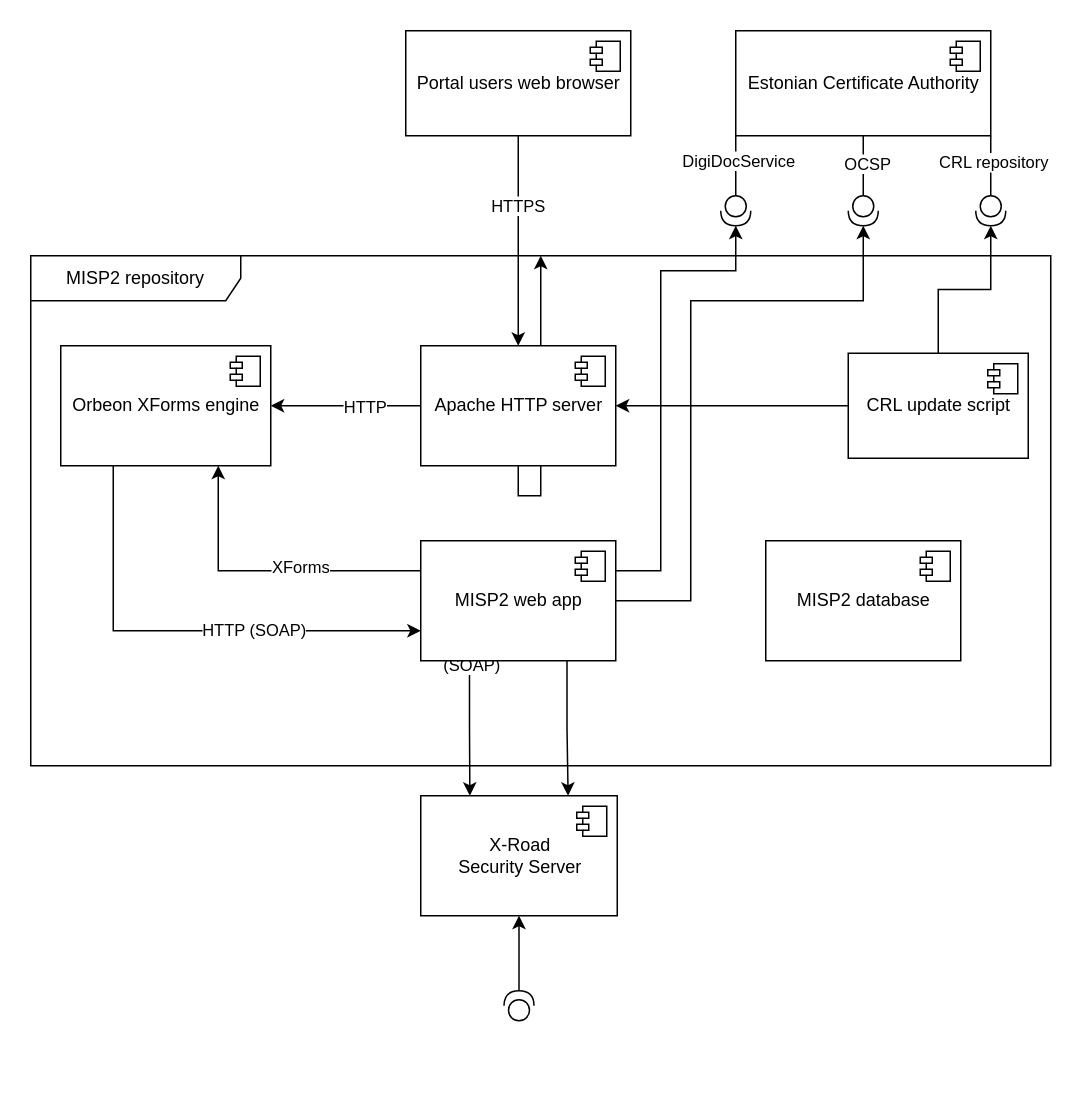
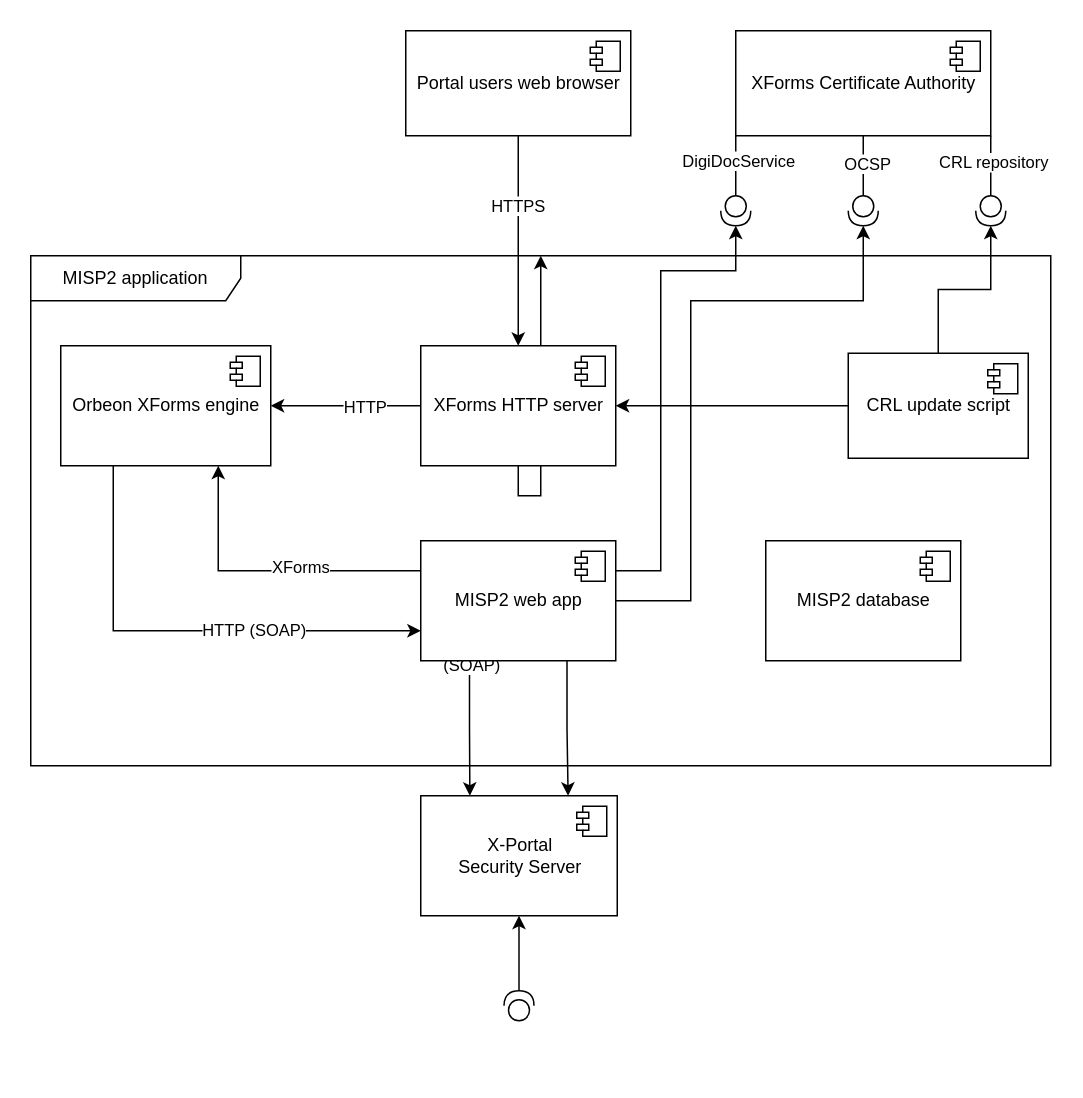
node "Estonian Certificate Authority": label "Estonian Certificate Authority" -> "XForms Certificate Authority"
node "MISP2 repository": label "MISP2 repository" -> "MISP2 application"
node "Apache HTTP server": label "Apache HTTP server" -> "XForms HTTP server"
node "X-Road Security Server": label "X-Road Security Server" -> "X-Portal Security Server"
